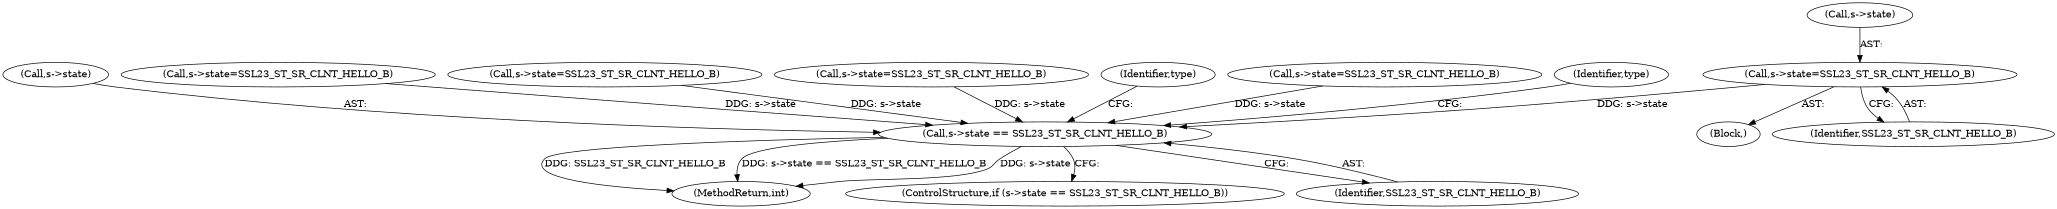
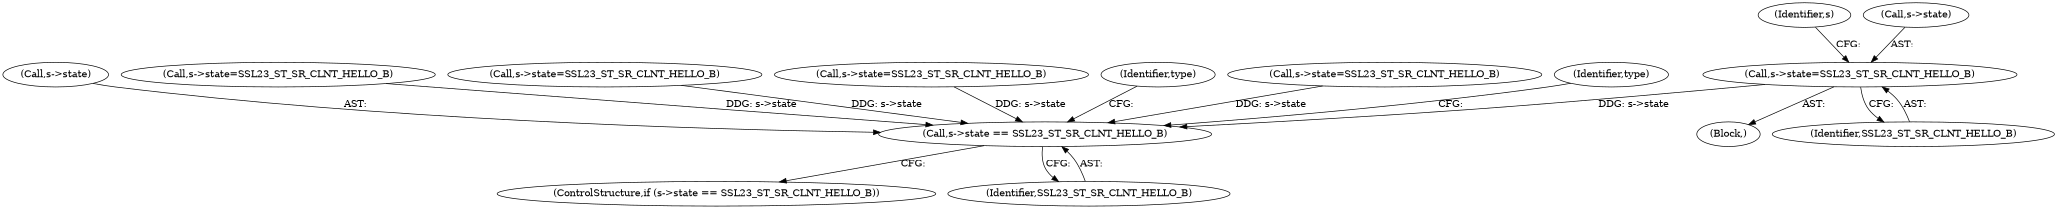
node "(Identifier,s)": added
node "(MethodReturn,int)": removed
